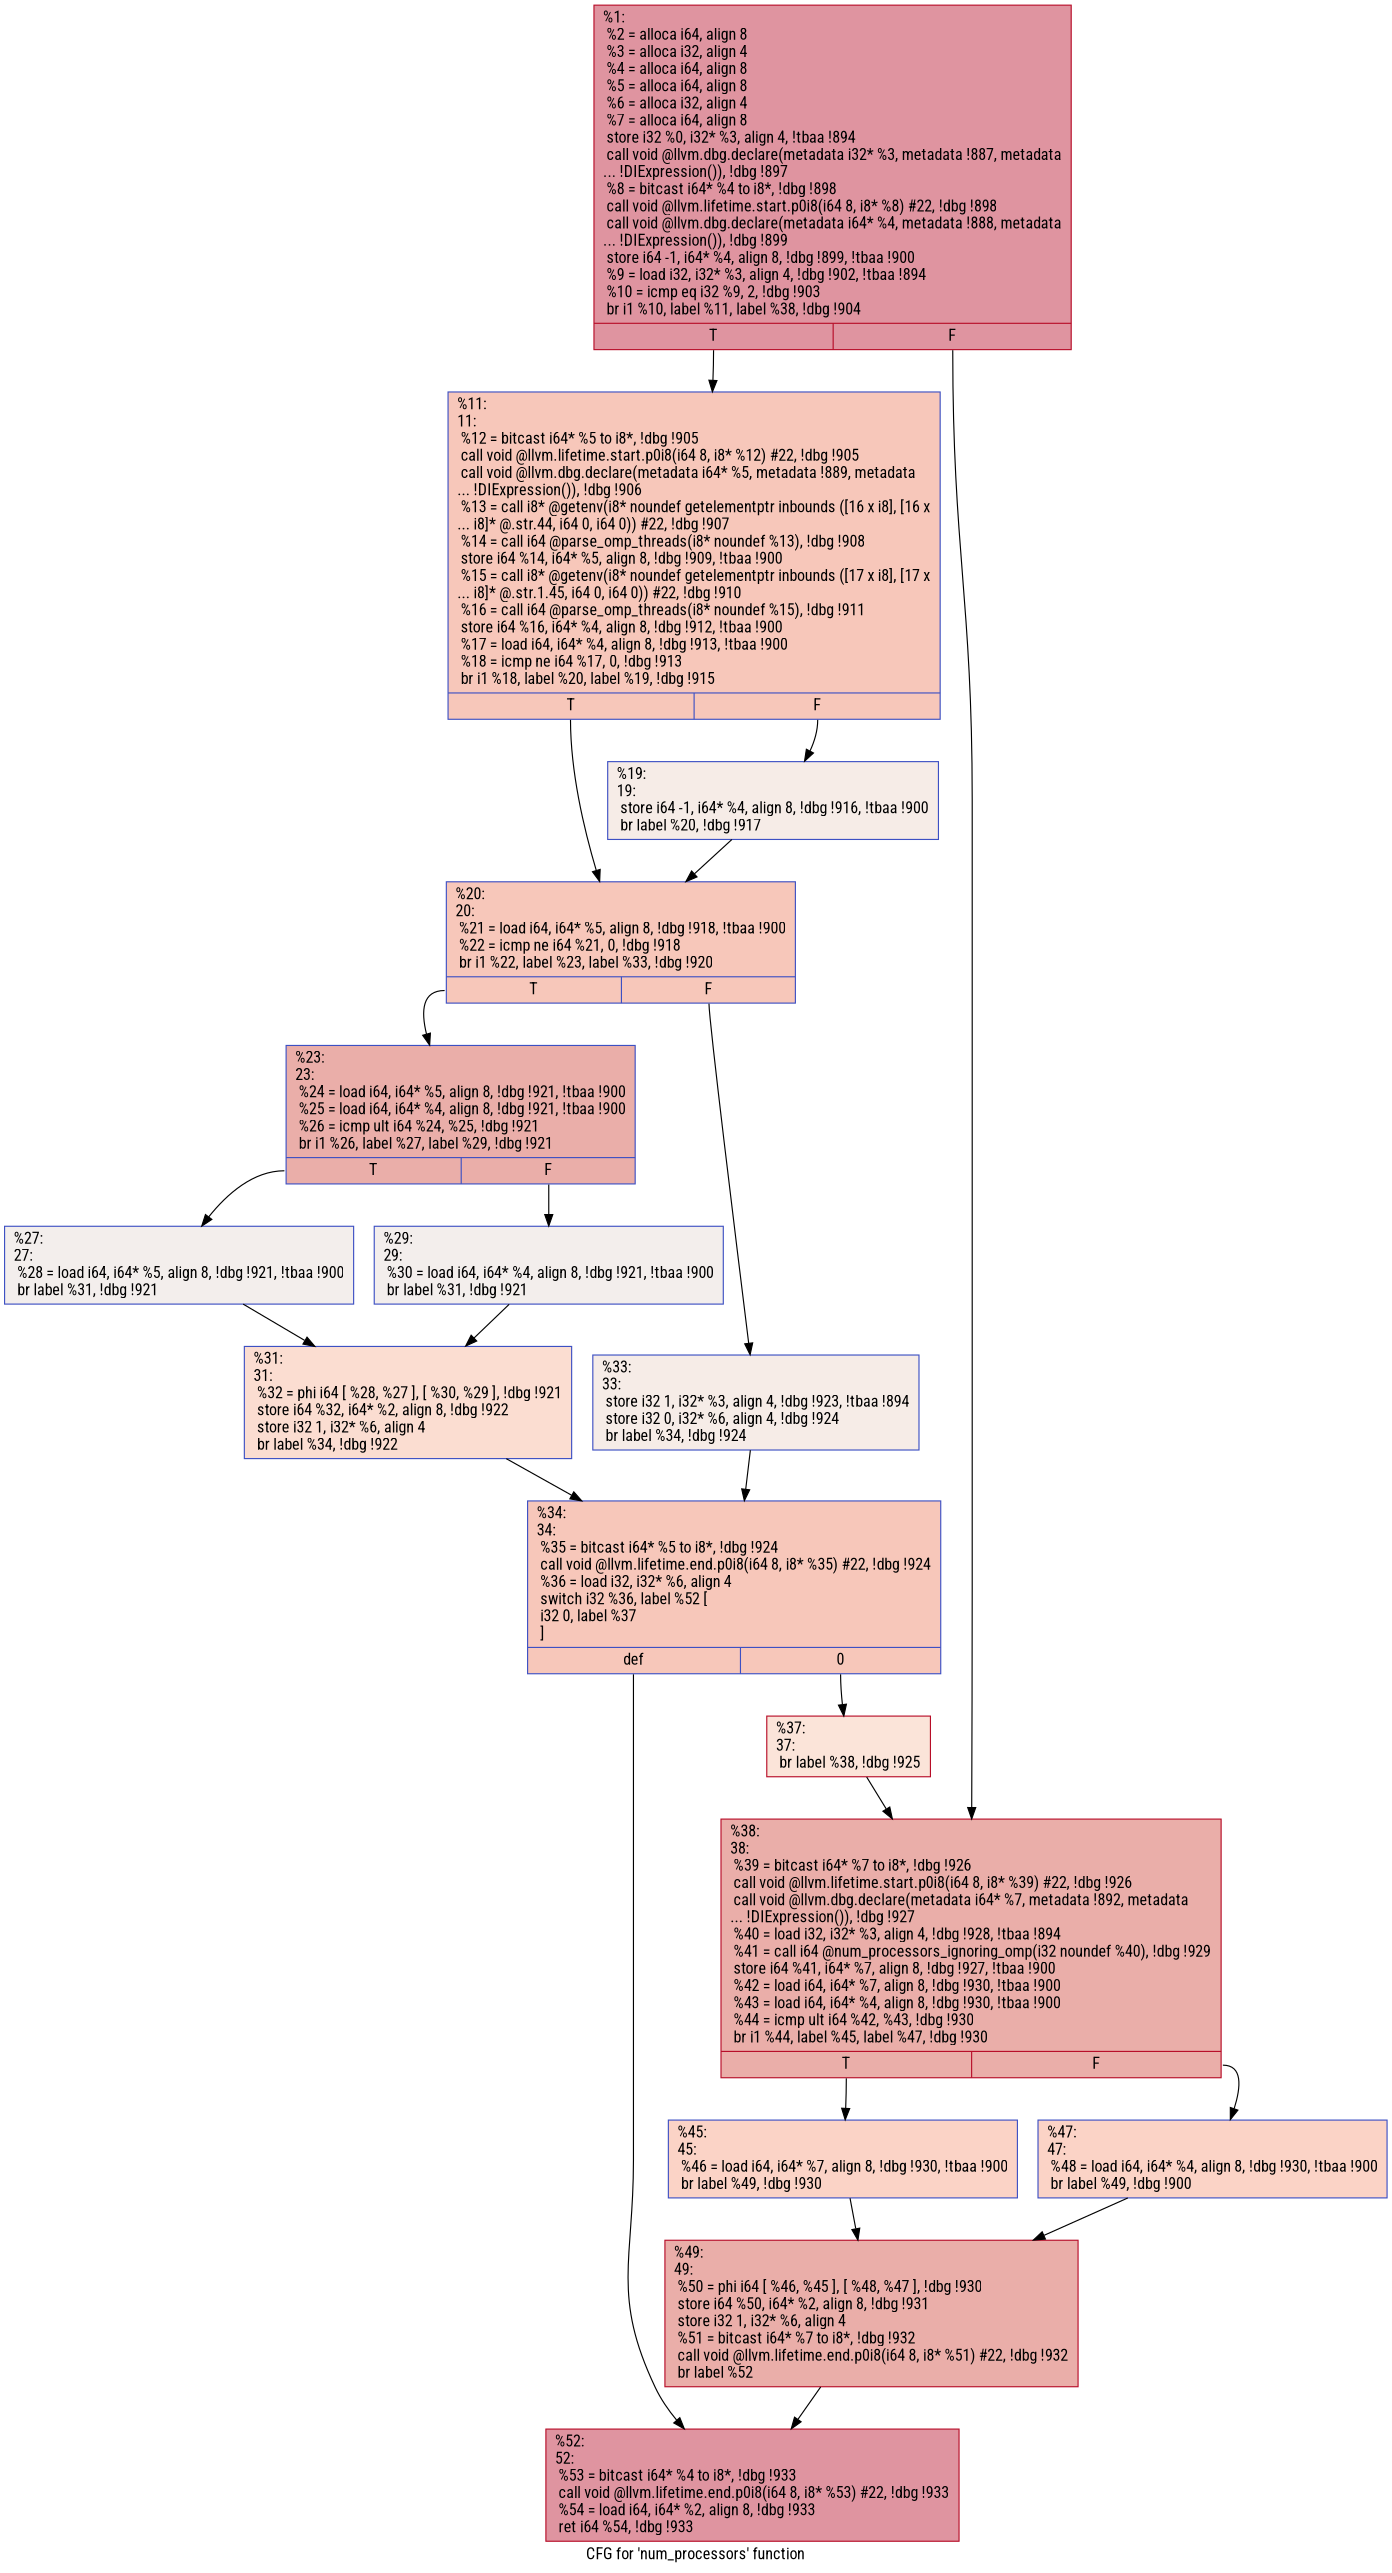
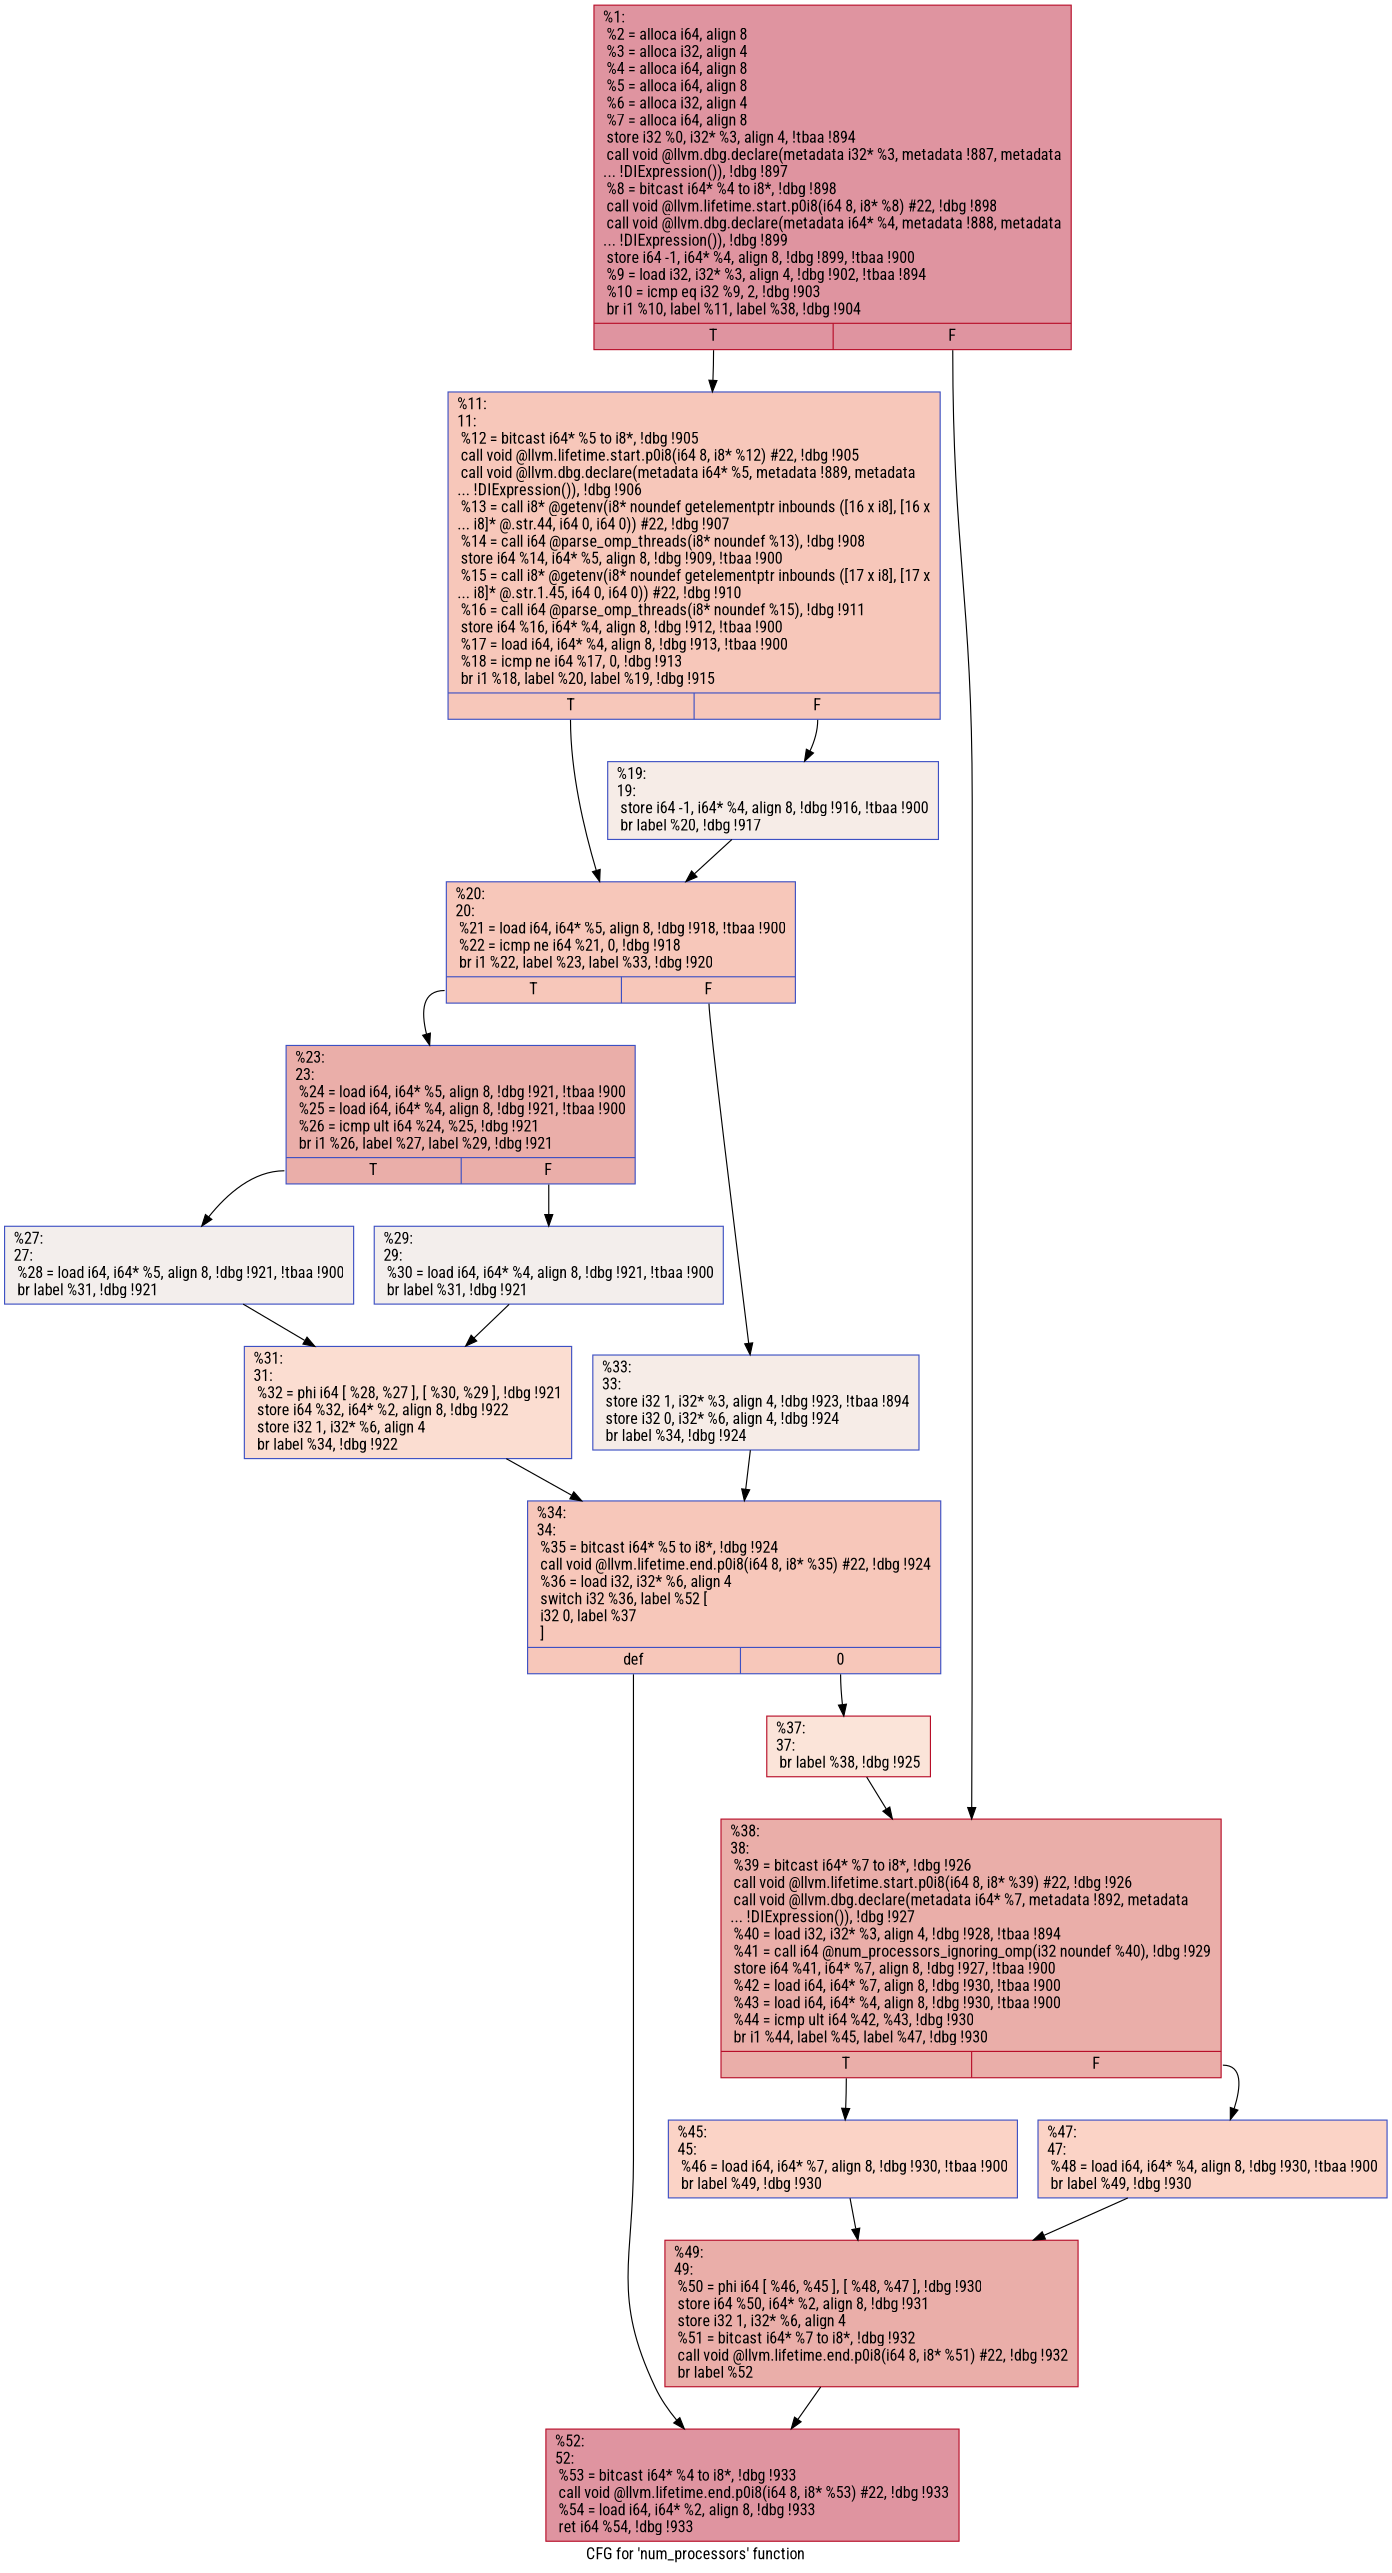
node "%47:": text "br label %49, !dbg !900" -> "br label %49, !dbg !930"
